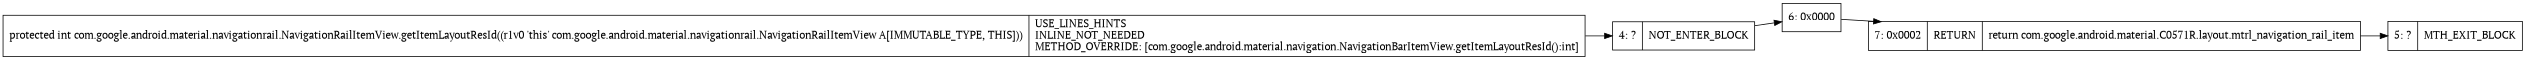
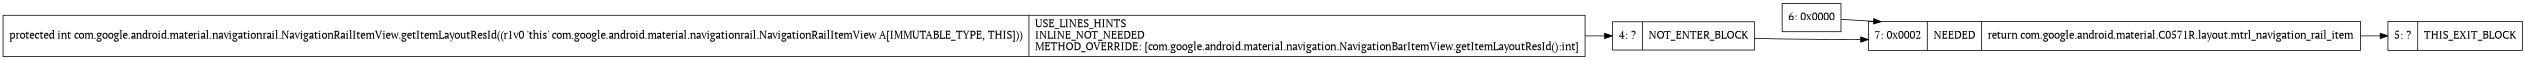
edge "4: ?" -> "6: 0x0000": now "4: ?" -> "7: 0x0002"
node "7: 0x0002": text "RETURN" -> "NEEDED"
node "5: ?": text "MTH_EXIT_BLOCK" -> "THIS_EXIT_BLOCK"
